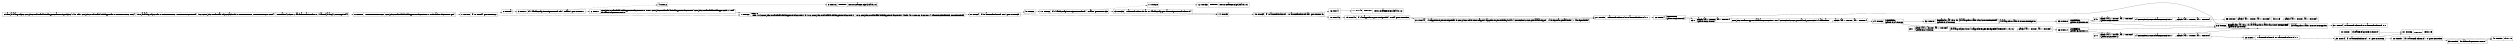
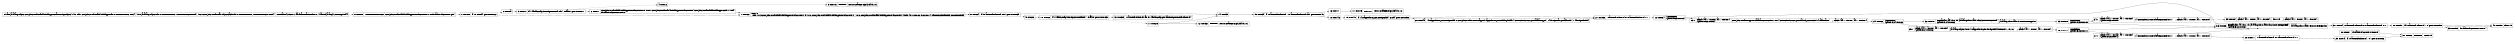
edge "13: 0x0033" -> "14: 0x003b": now "11: 0x002e" -> "14: 0x003b"
edge "29: 0x007f" -> "38: 0x0097": now "37: 0x008f" -> "38: 0x0097"
